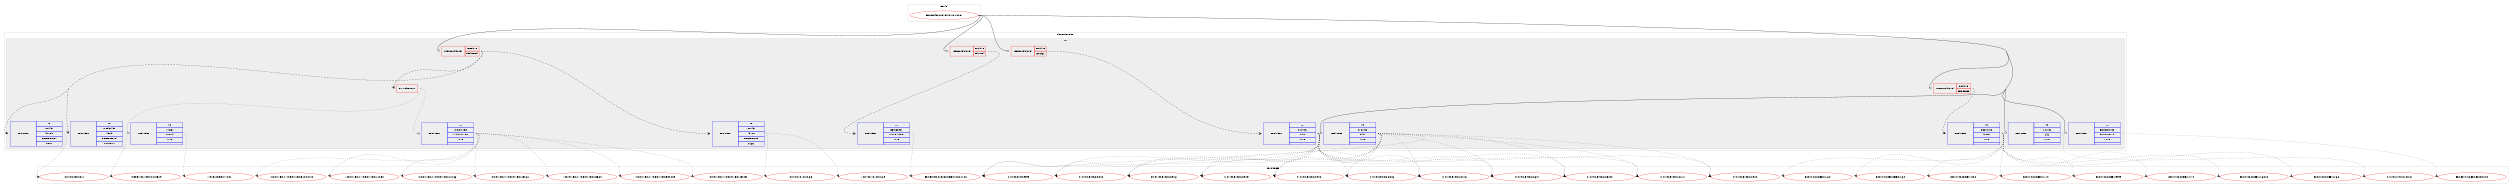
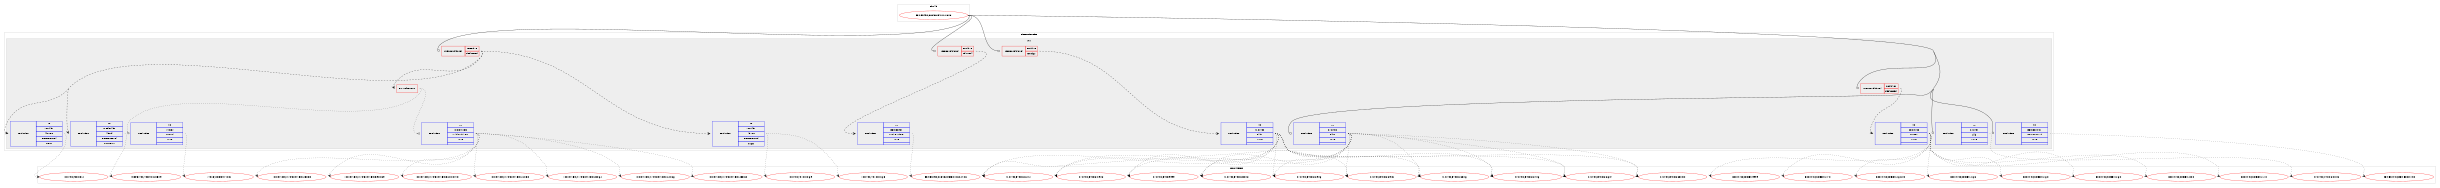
node "amd-libs/glibc-2.29-r6": label "amd-libs/glibc-2.29-r6" -> "sys-libs/glibc-2.29-r6"
node "sys-libs/glibc-2.29-r5": removed
node "app-misc/dedicated-4.6.0": label "app-misc/dedicated-4.6.0" -> "app-misc/screen-4.6.0"
node "games-misc/games-group-0": label "games-misc/games-group-0" -> "games-misc/games-envd-0"
